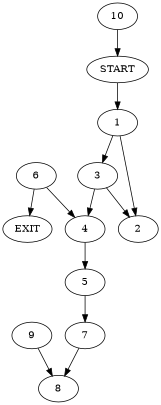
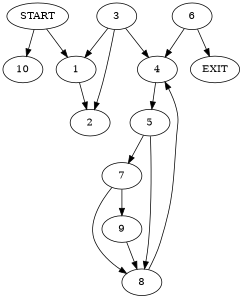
edge "10" -> "START": reversed
edge "1" -> "3": reversed
edge "8" -> "4": added
edge "7" -> "9": added
edge "5" -> "8": added
